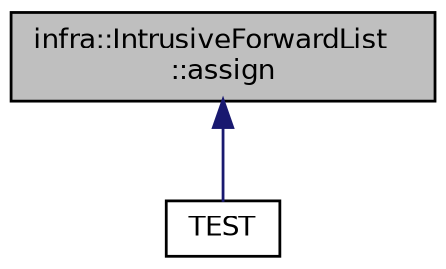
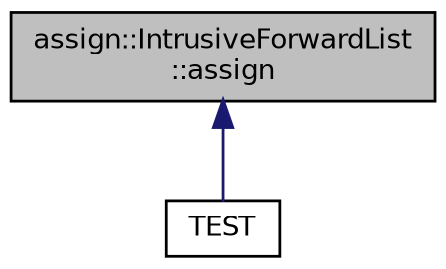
node "infra::IntrusiveForwardList ::assign": label "infra::IntrusiveForwardList ::assign" -> "assign::IntrusiveForwardList ::assign"
